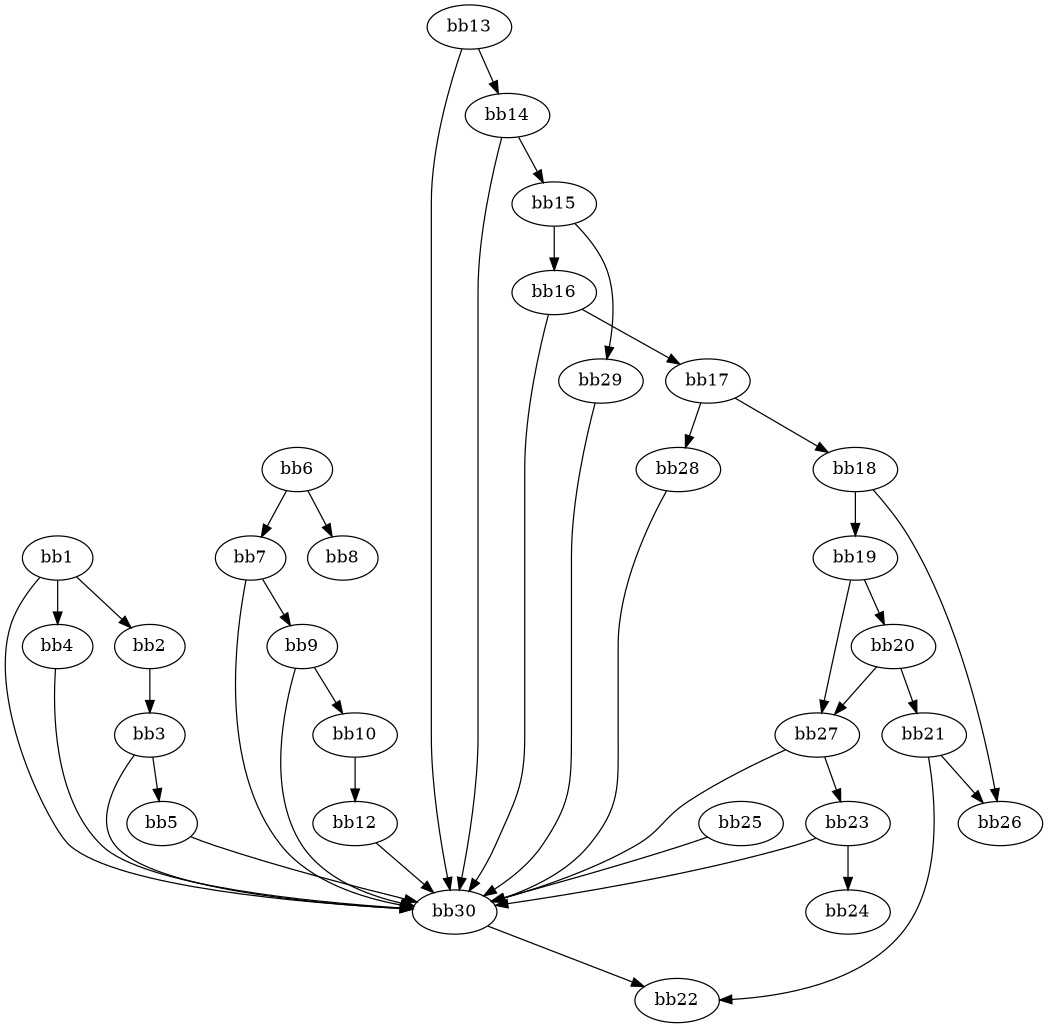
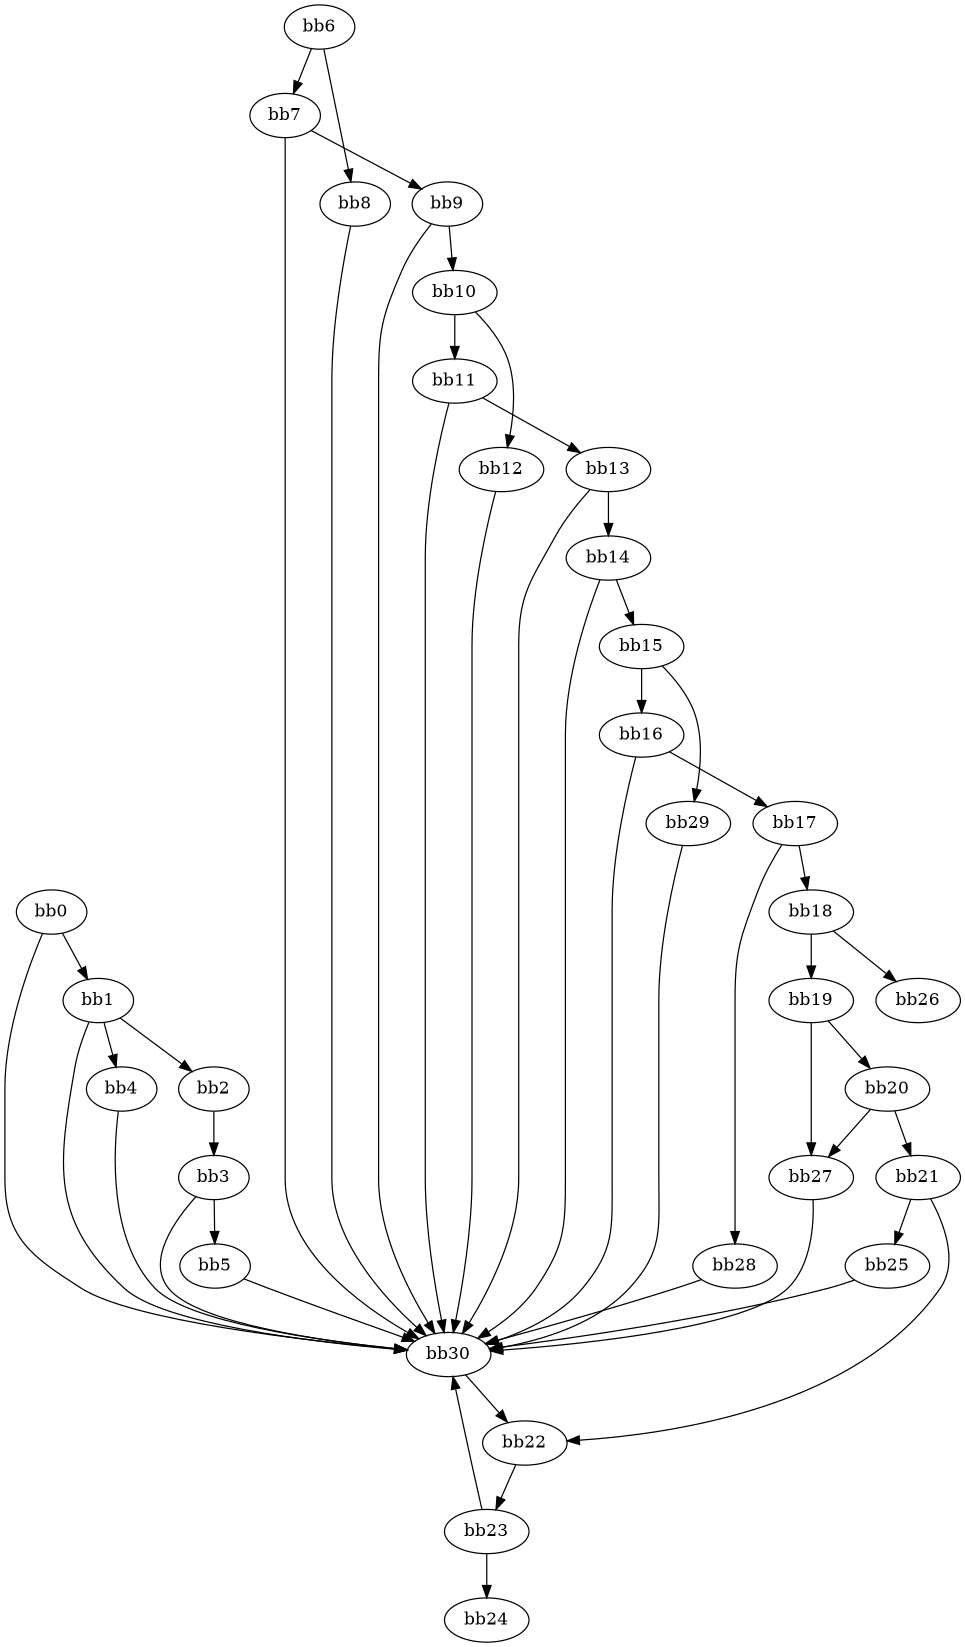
node "bb11": added
edge "bb27" -> "bb23": now "bb22" -> "bb23"
edge "bb21" -> "bb26": now "bb21" -> "bb25"
edge "bb8" -> "bb30": added
node "bb0": added
